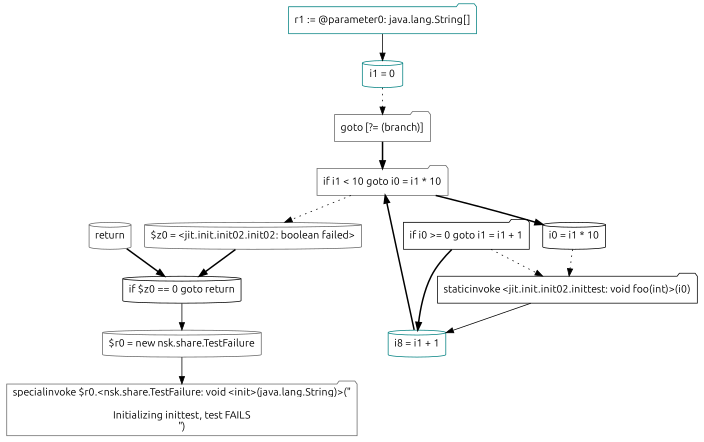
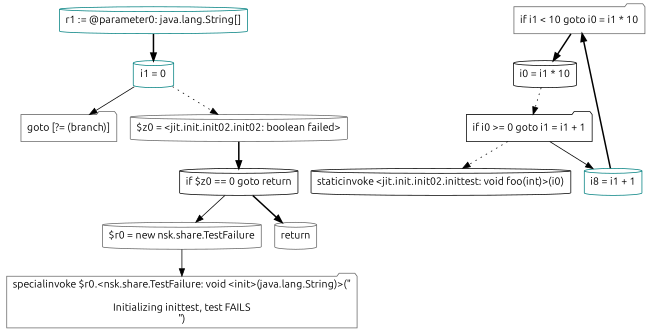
node "r1 := @parameter0: java.lang.String[]": shape folder -> cylinder
edge "r1 := @parameter0: java.lang.String[]" -> "i1 = 0": style solid -> bold
edge "i1 = 0" -> "goto [?= (branch)]": style dotted -> solid
edge "goto [?= (branch)]" -> "if i1 < 10 goto i0 = i1 * 10": removed
edge "if i1 < 10 goto i0 = i1 * 10" -> "$z0 = <jit.init.init02.init02: boolean failed>": now "i1 = 0" -> "$z0 = <jit.init.init02.init02: boolean failed>"
edge "i0 = i1 * 10" -> "staticinvoke <jit.init.init02.inittest: void foo(int)>(i0)": now "i0 = i1 * 10" -> "if i0 >= 0 goto i1 = i1 + 1"
edge "return" -> "if $z0 == 0 goto return": reversed
edge "if i0 >= 0 goto i1 = i1 + 1" -> "i8 = i1 + 1": style bold -> solid
node "staticinvoke <jit.init.init02.inittest: void foo(int)>(i0)": shape folder -> cylinder
edge "staticinvoke <jit.init.init02.inittest: void foo(int)>(i0)" -> "i8 = i1 + 1": removed
